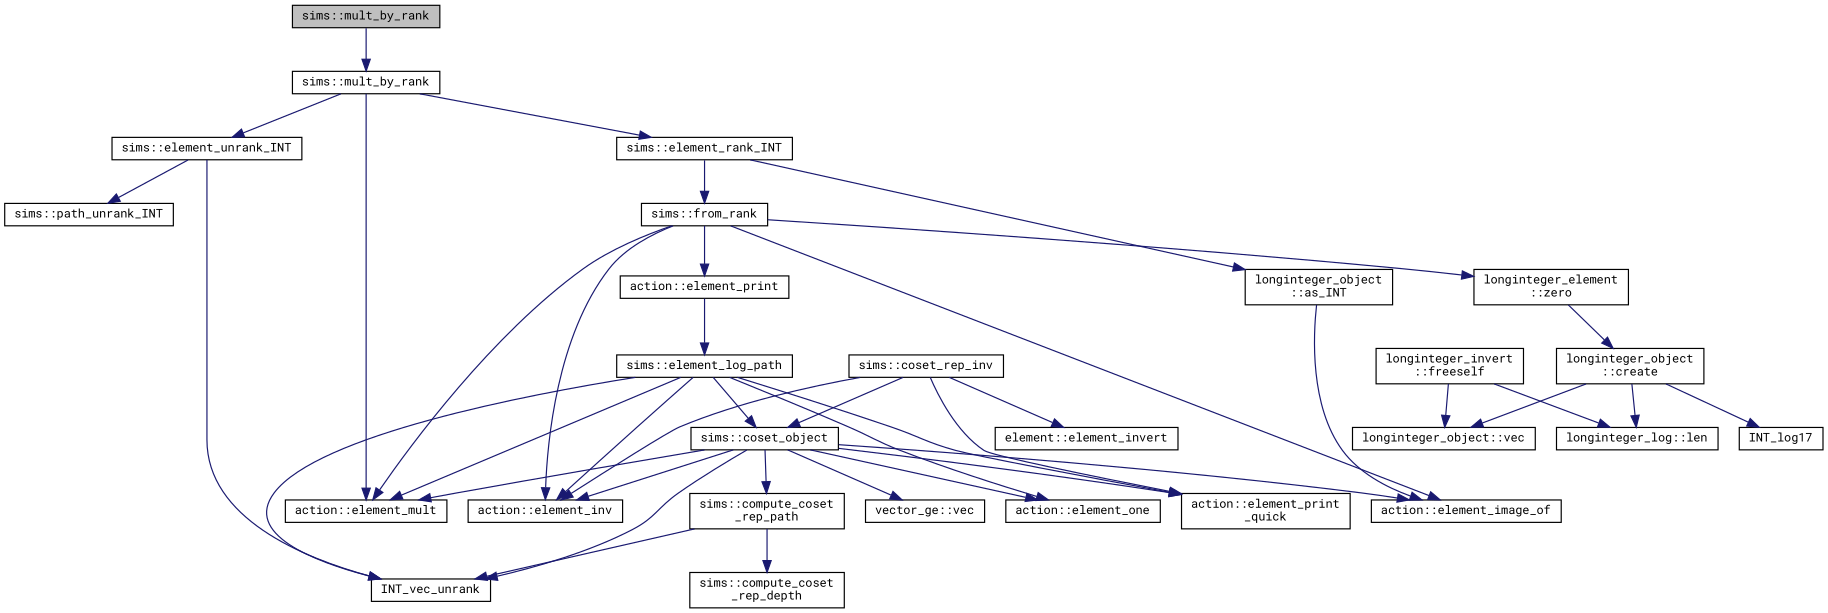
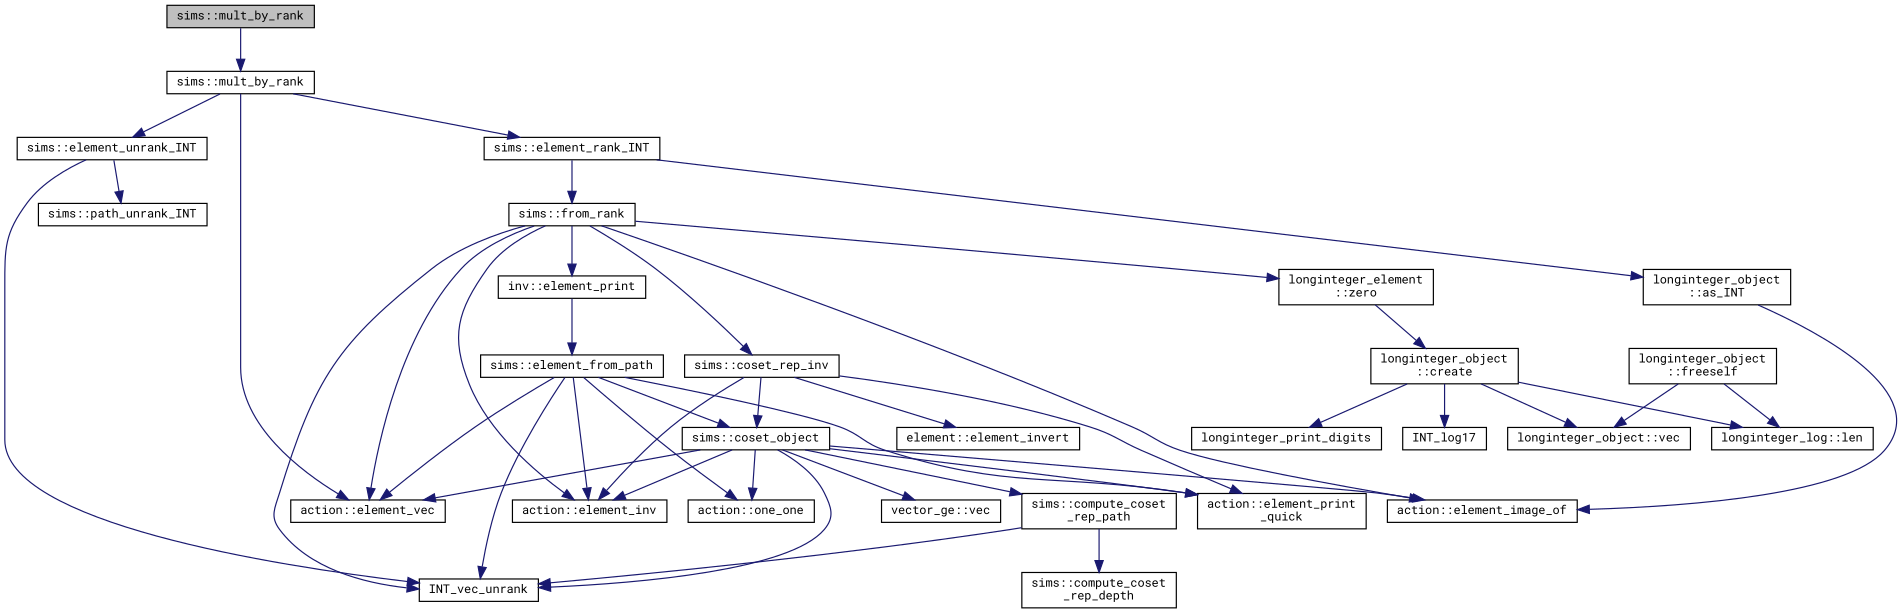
edge "sims::from_rank" -> "sims::coset_rep_inv": added
node "action::element_print": label "action::element_print" -> "inv::element_print"
node "sims::element_log_path": label "sims::element_log_path" -> "sims::element_from_path"
node "longinteger_invert ::freeself": label "longinteger_invert ::freeself" -> "longinteger_object ::freeself"
edge "sims::from_rank" -> "INT_vec_unrank": added
node "longinteger_print_digits": added
node "action::element_mult": label "action::element_mult" -> "action::element_vec"
node "action::element_one": label "action::element_one" -> "action::one_one"
